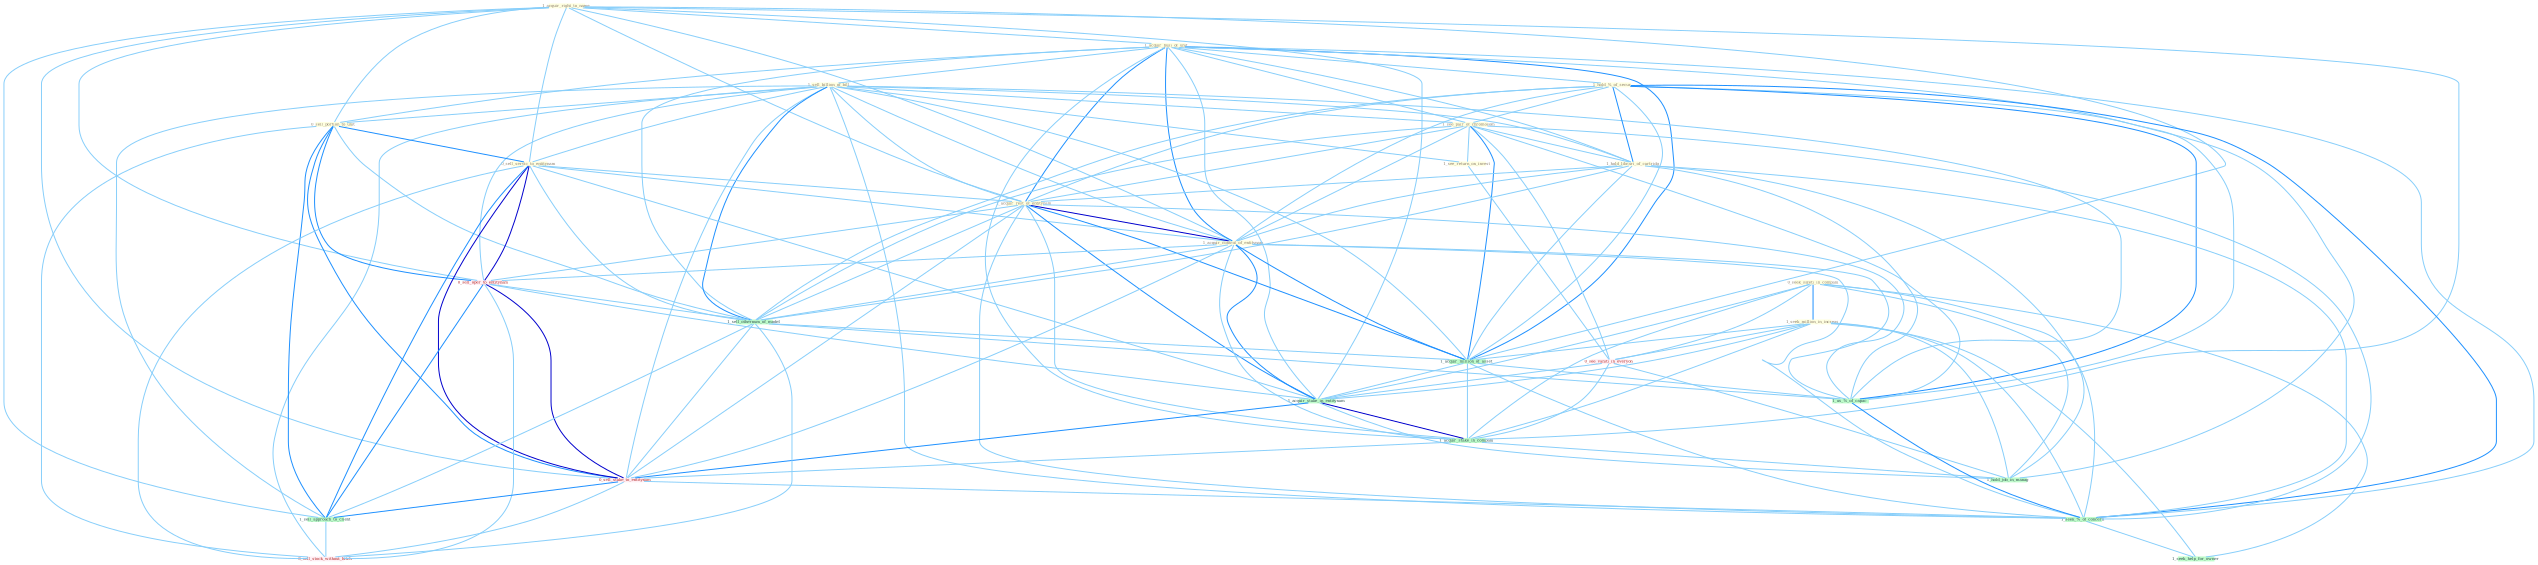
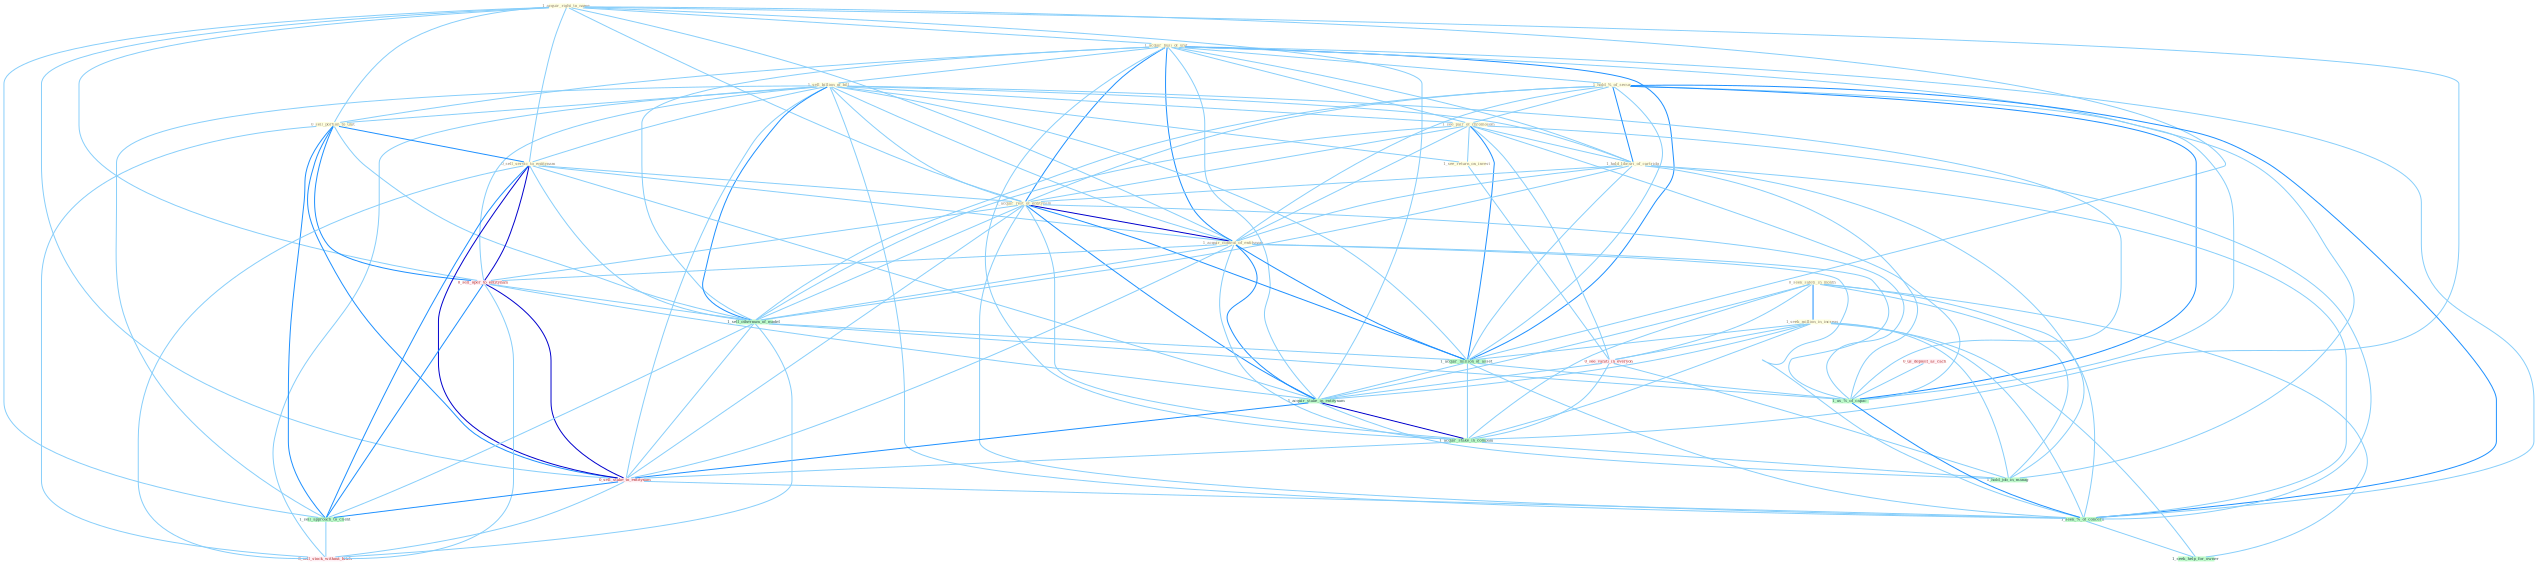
node "0_seek_safeti_in_compani": label "0_seek_safeti_in_compani" -> "0_seek_safeti_in_month"
node "0_us_deposit_as_cach": added
